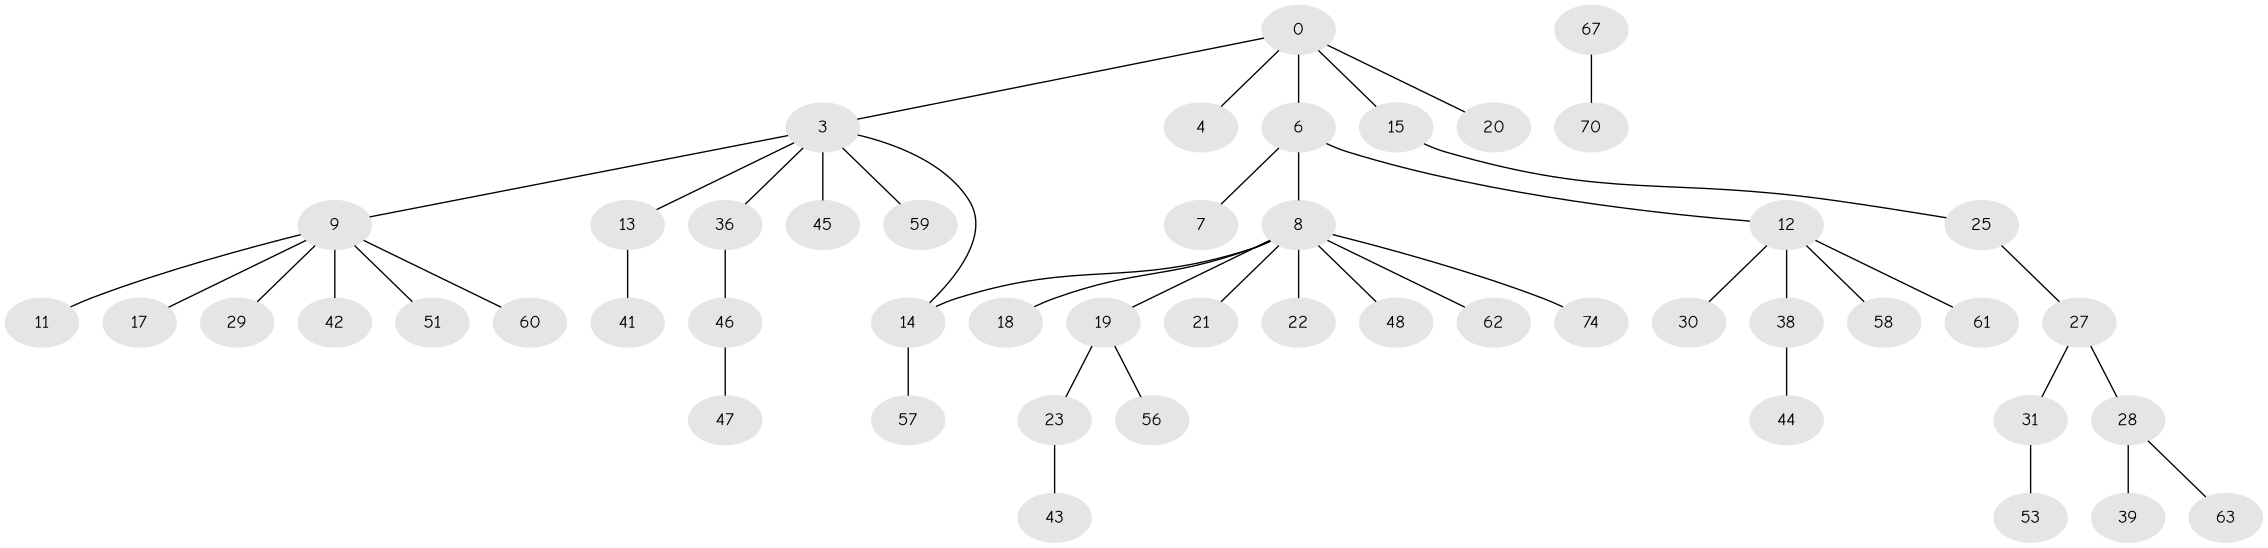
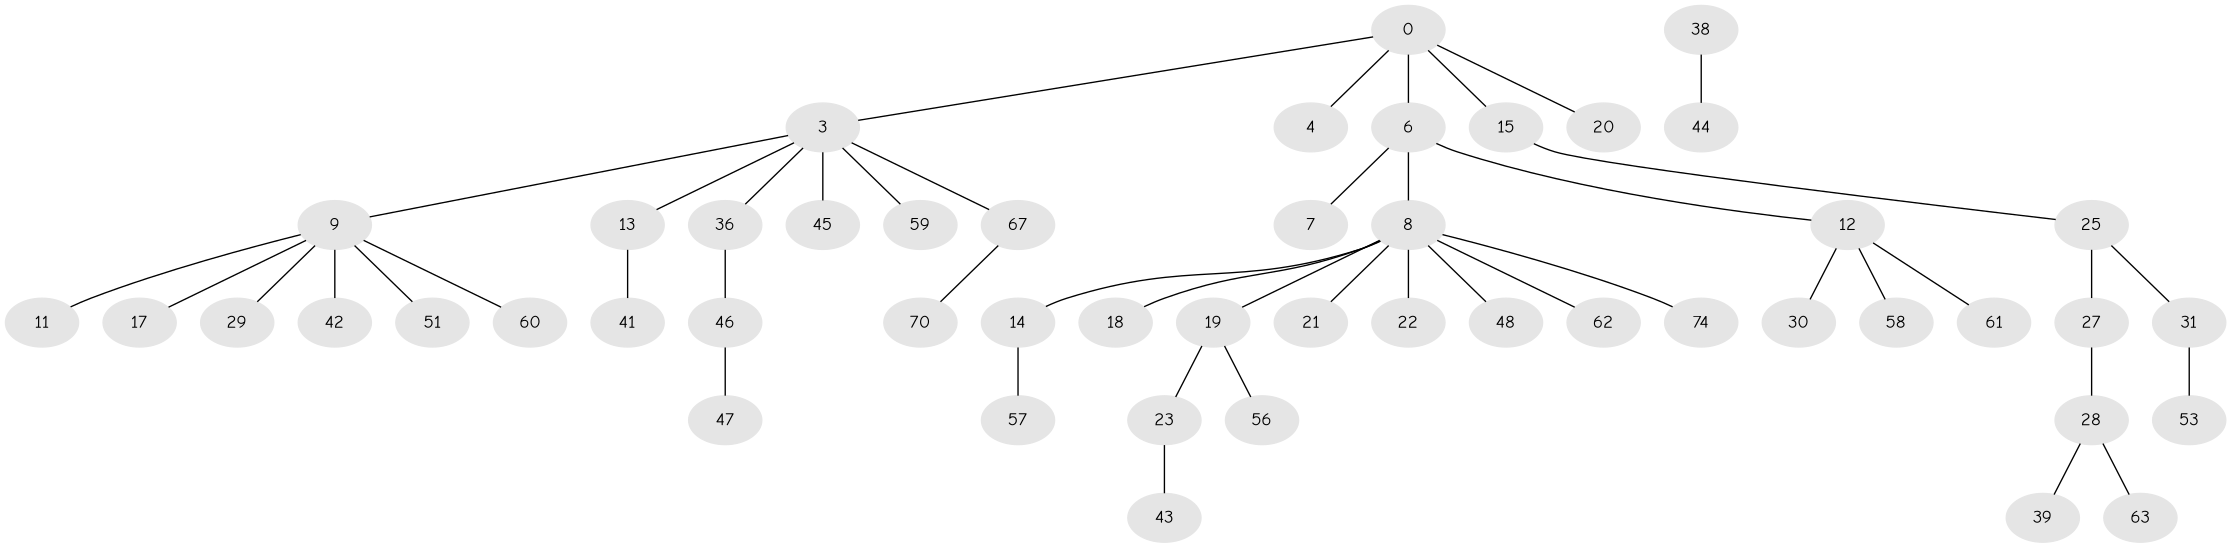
edge "3" -- "14": now "3" -- "67"
edge "12" -- "38": removed
edge "27" -- "31": now "25" -- "31"
